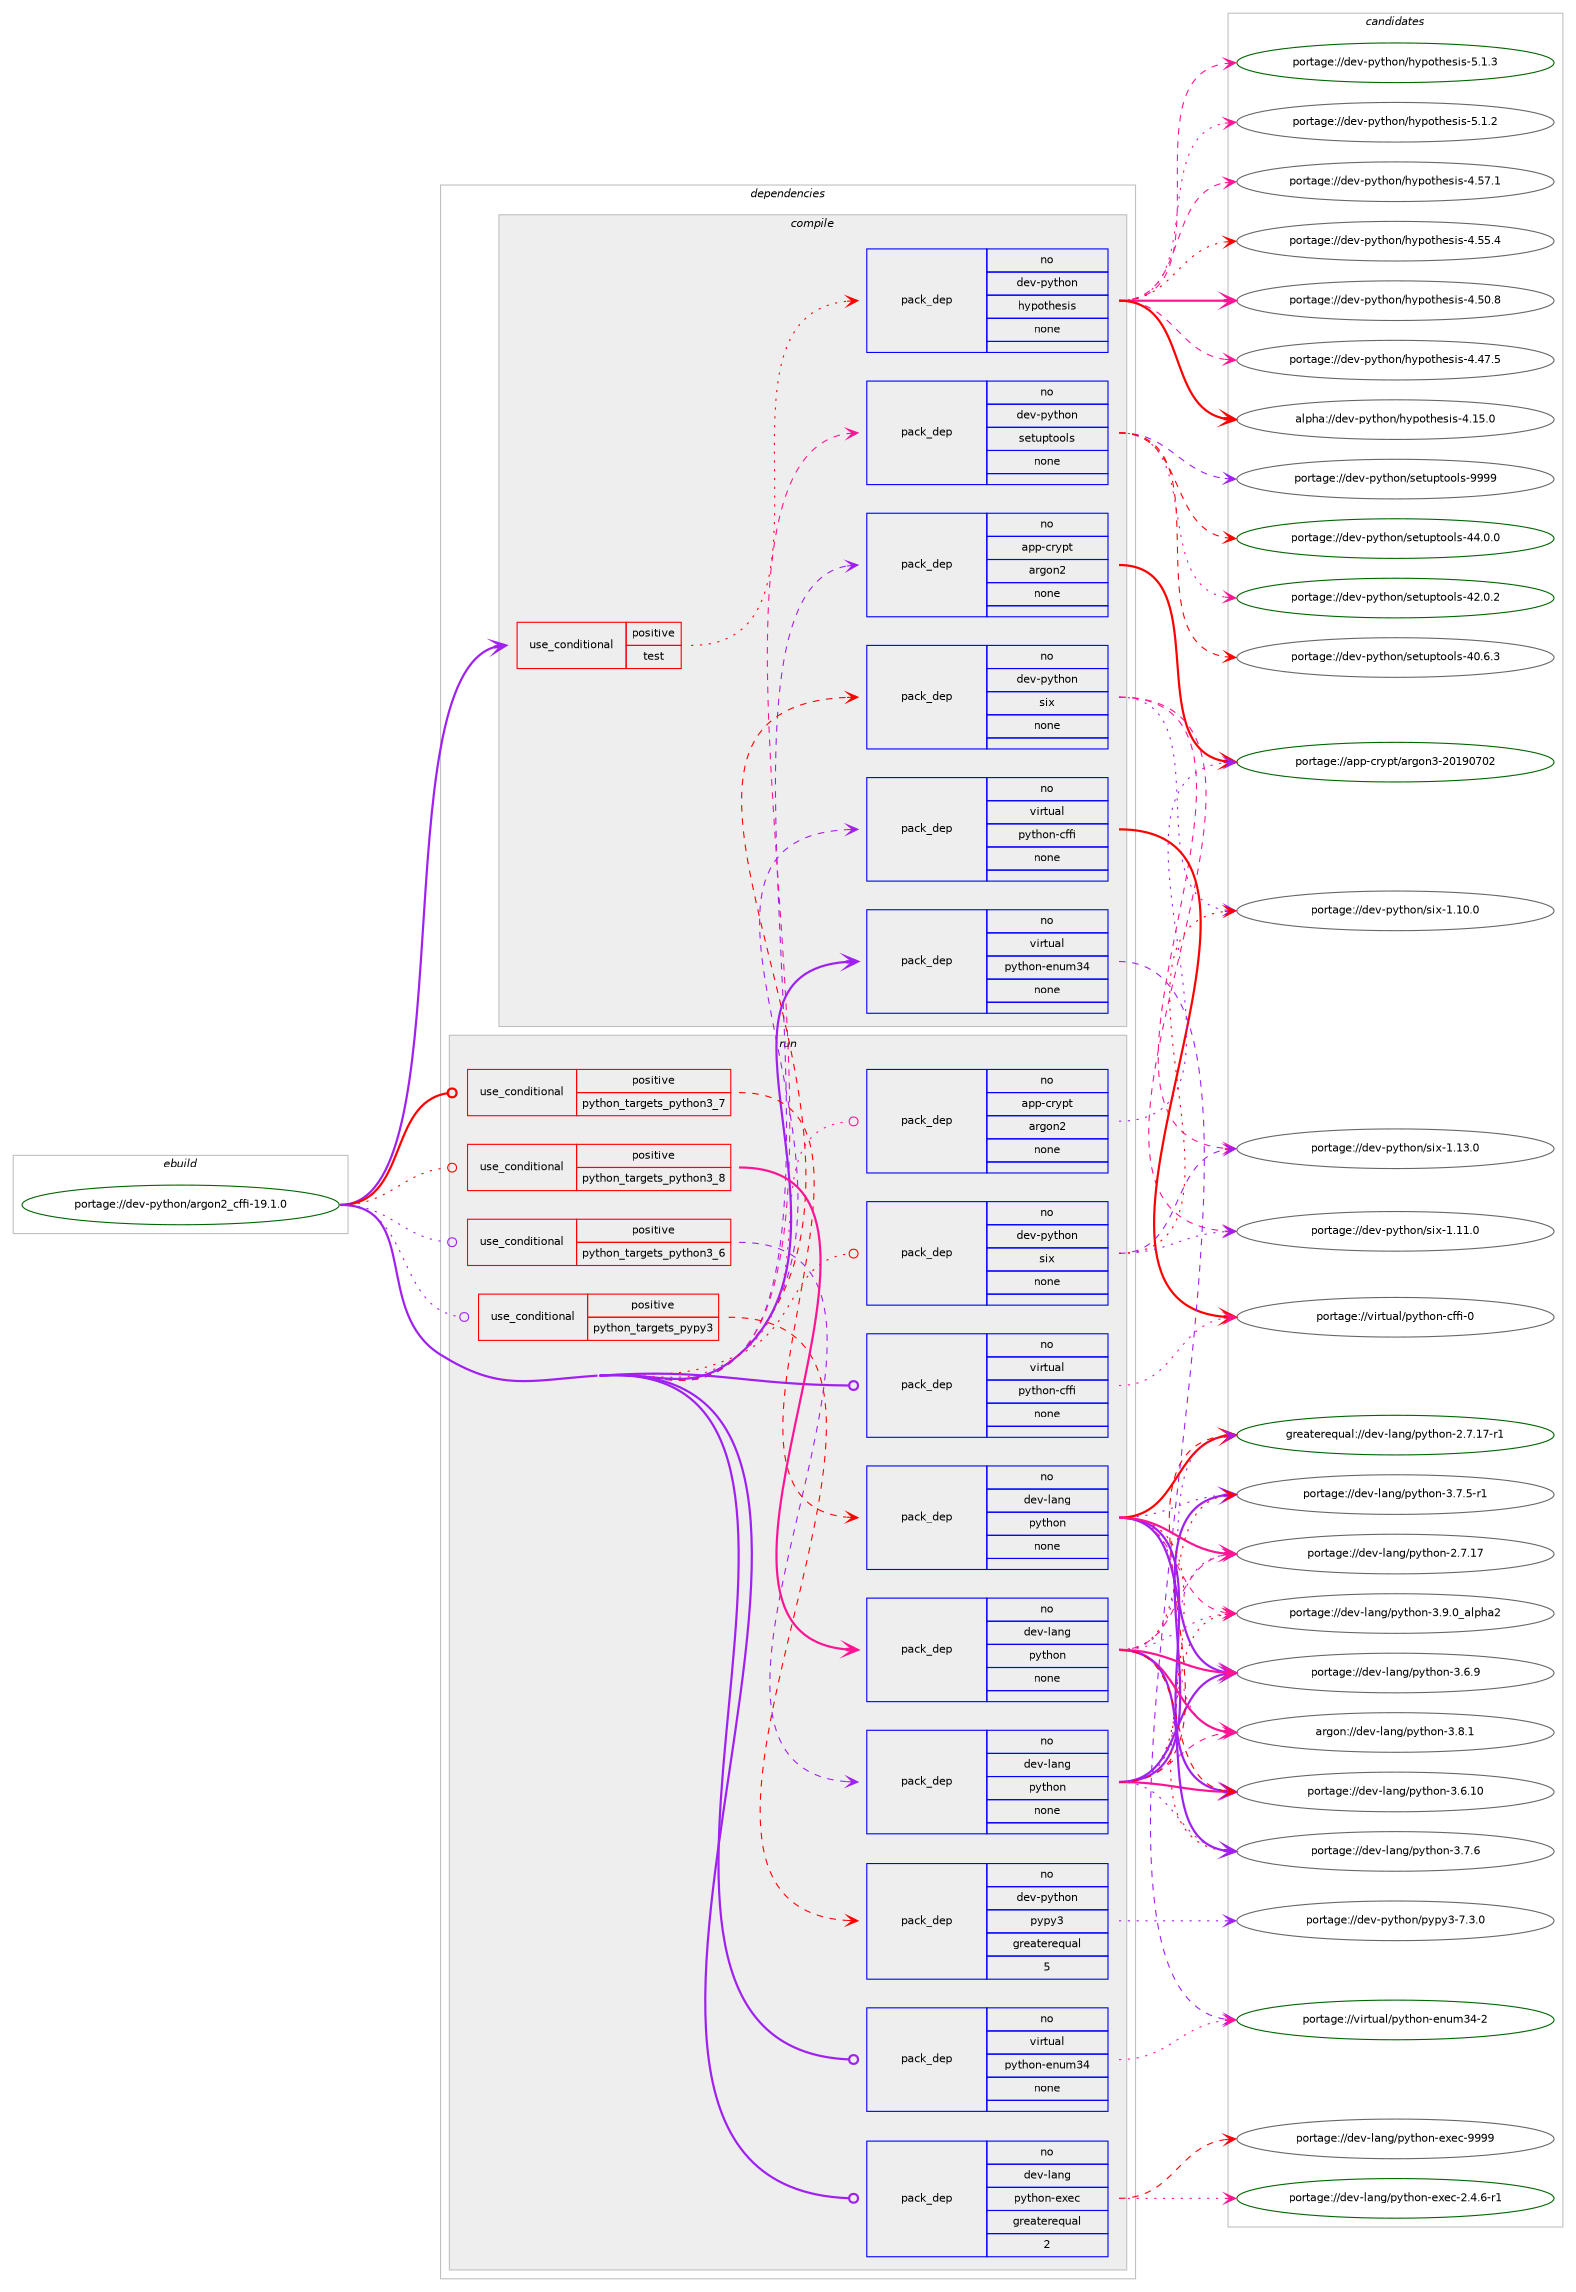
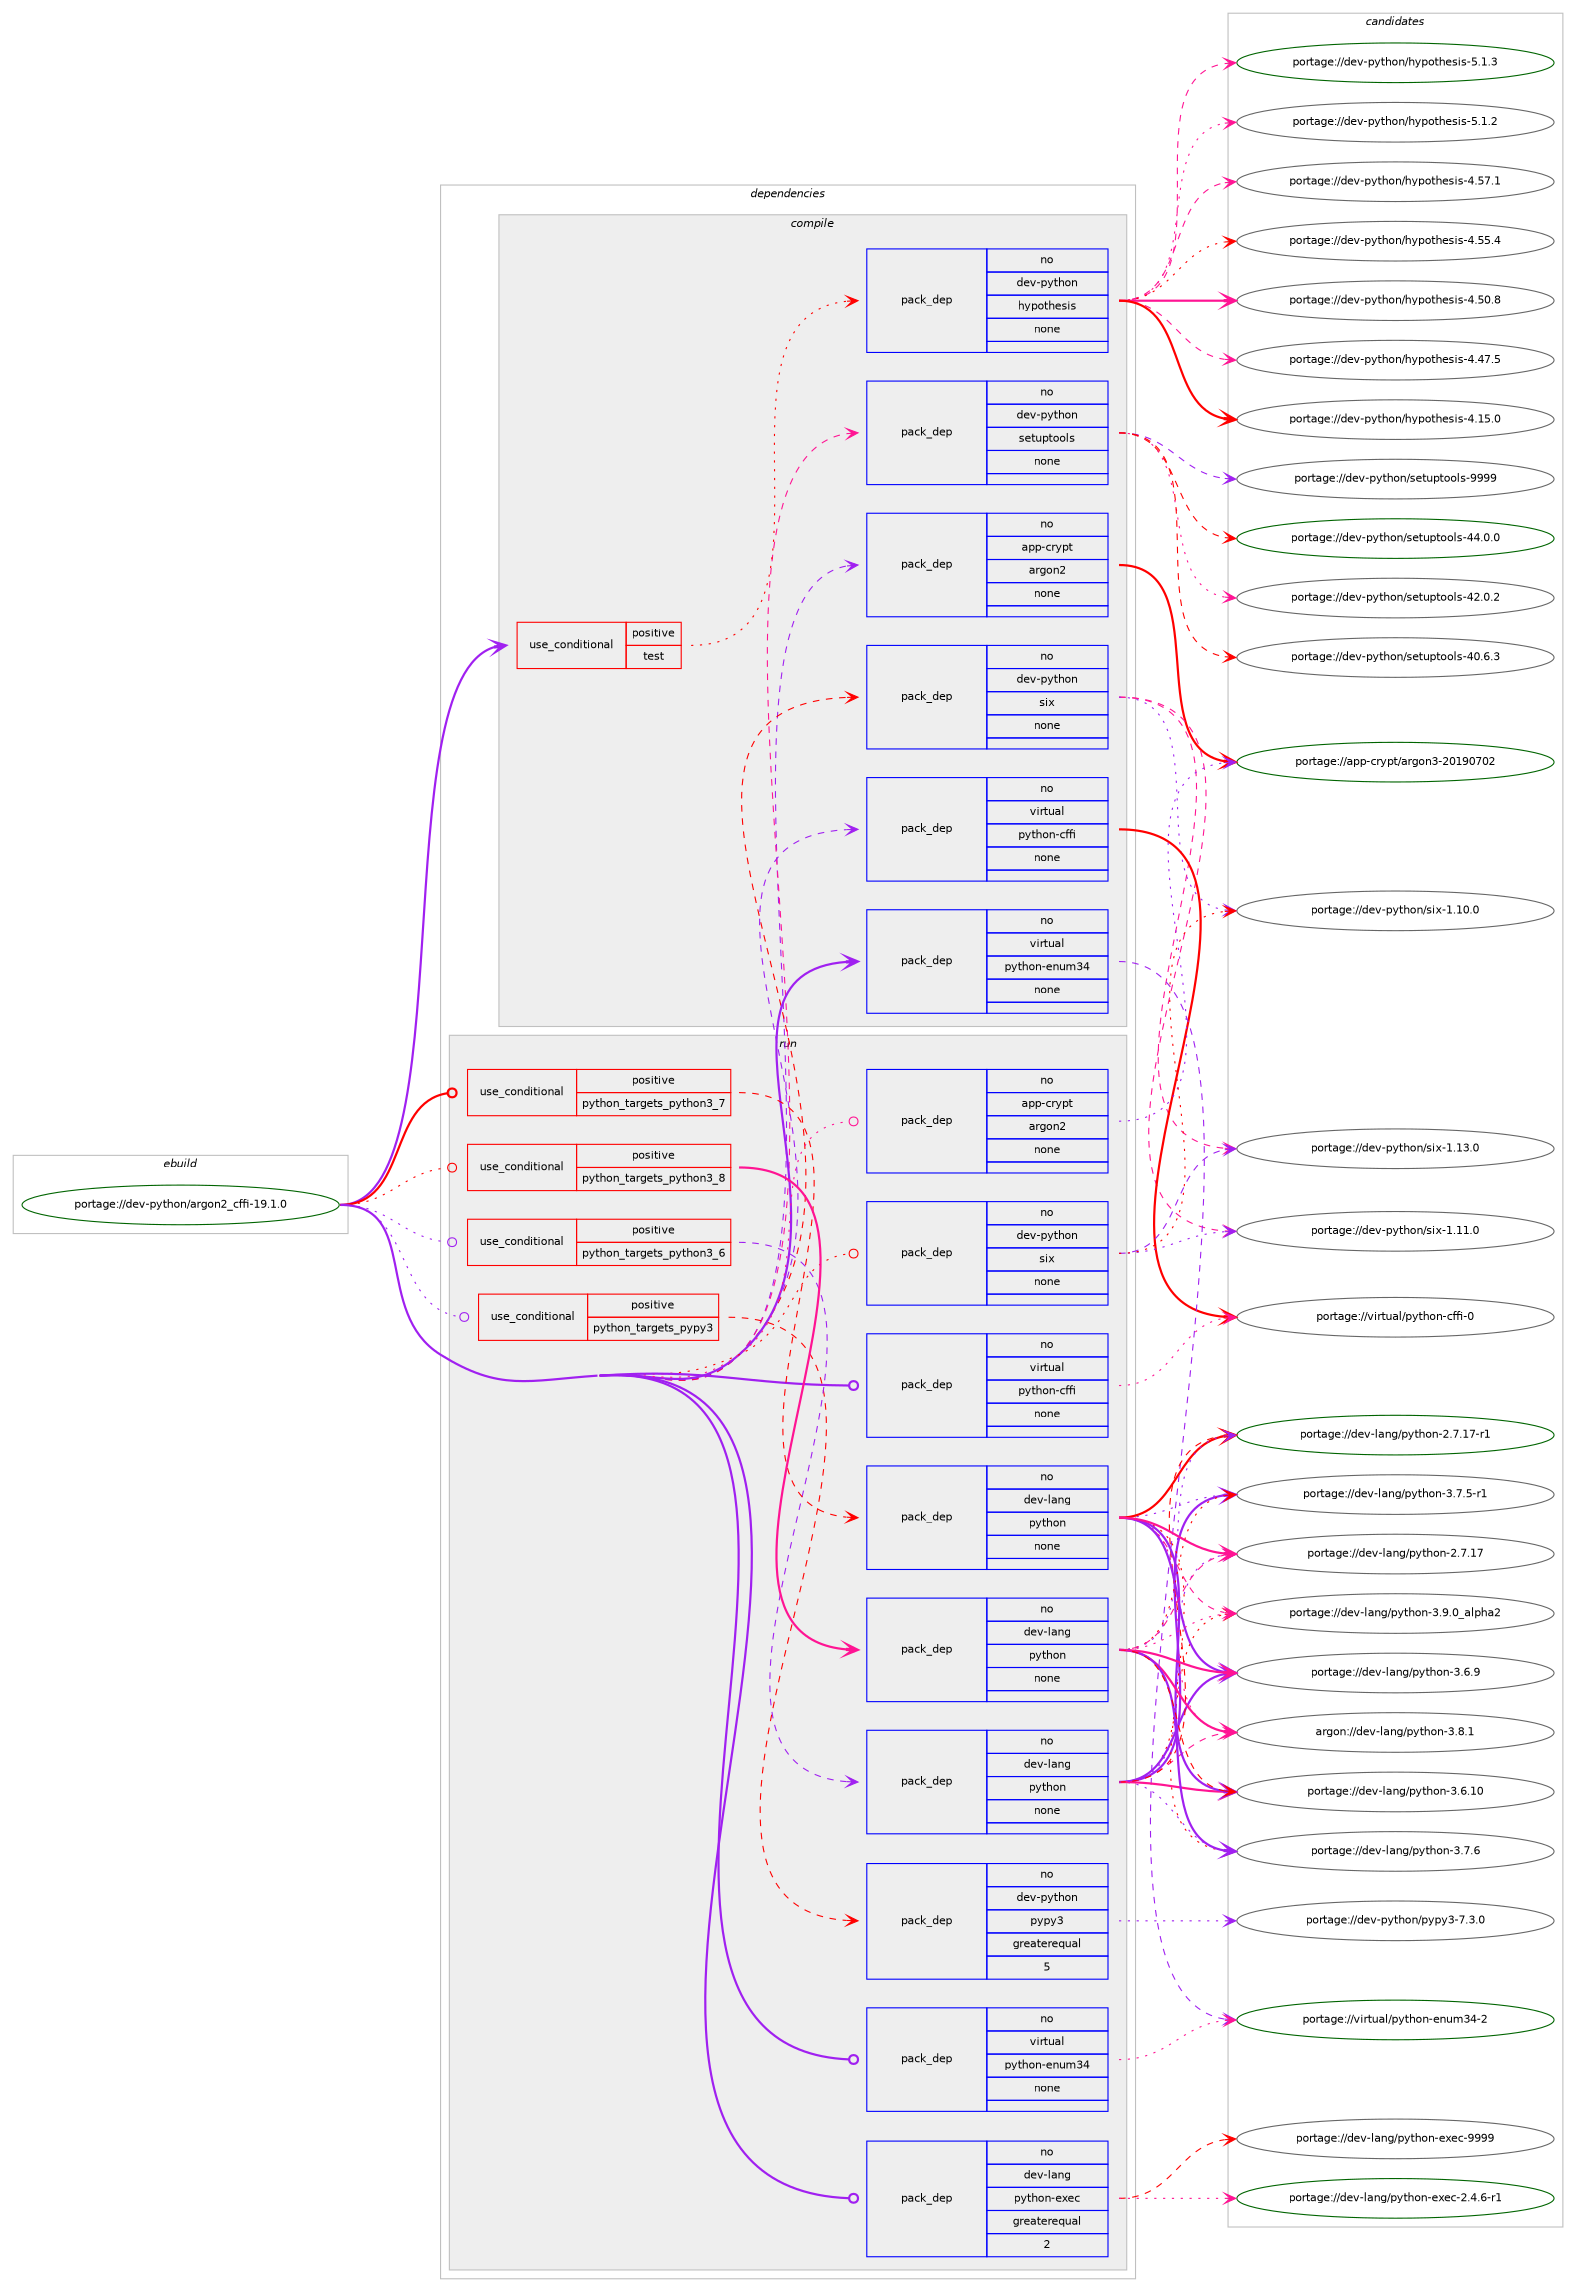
node "alpha://dev-python/hypothesis-4.15.0": label "alpha://dev-python/hypothesis-4.15.0" -> "portage://dev-python/hypothesis-4.15.0"
node "portage://dev-python/setuptools-42.0.2": color darkgreen -> gray40
node "greaterequal://dev-lang/python-2.7.17-r1": label "greaterequal://dev-lang/python-2.7.17-r1" -> "portage://dev-lang/python-2.7.17-r1"
